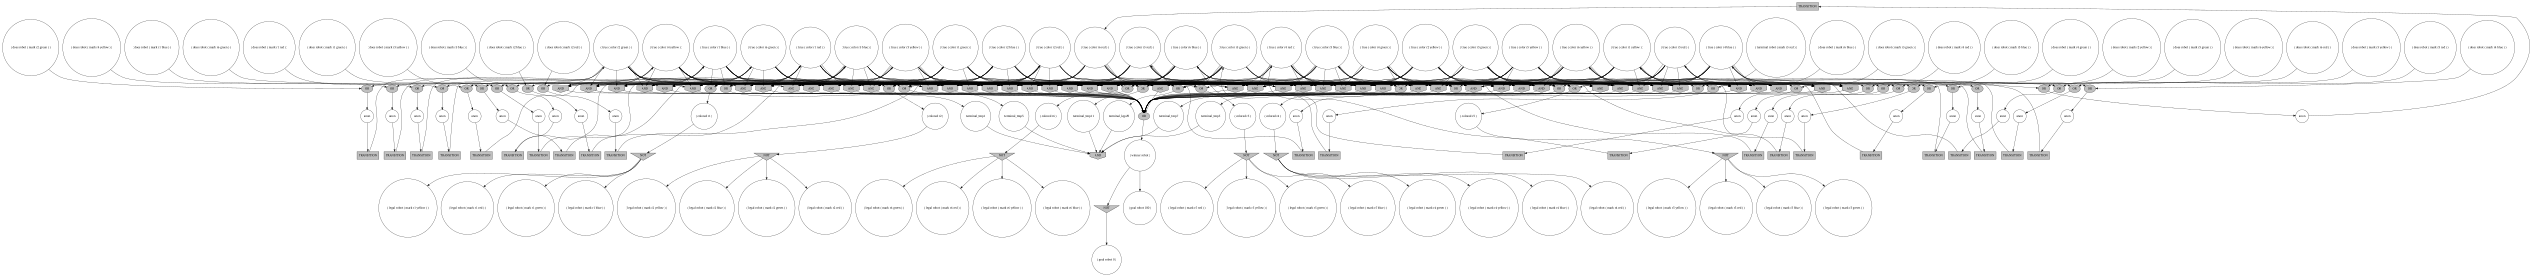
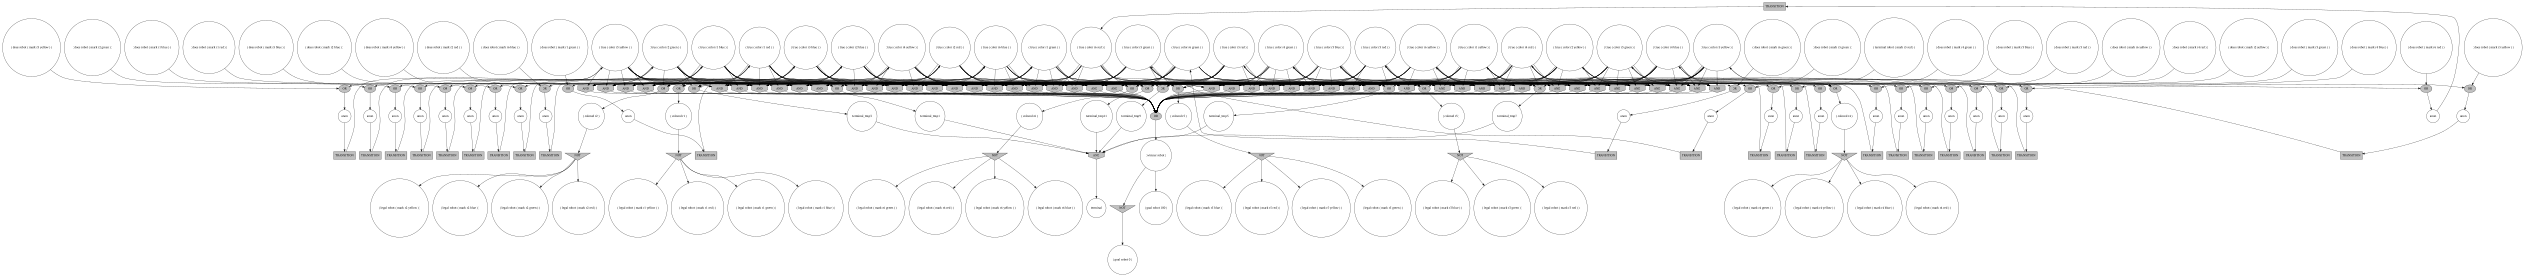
node "terminal_legal9": label "terminal_legal9" -> "terminal_tmp9"
node "terminal": added
node "( legal robot ( mark r3 yellow ) )": removed
